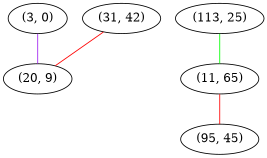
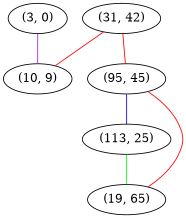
edge "(31, 42)" -- "(95, 45)": added
node "(20, 9)": label "(20, 9)" -> "(10, 9)"
node "(11, 65)": label "(11, 65)" -> "(19, 65)"
edge "(95, 45)" -- "(113, 25)": added
